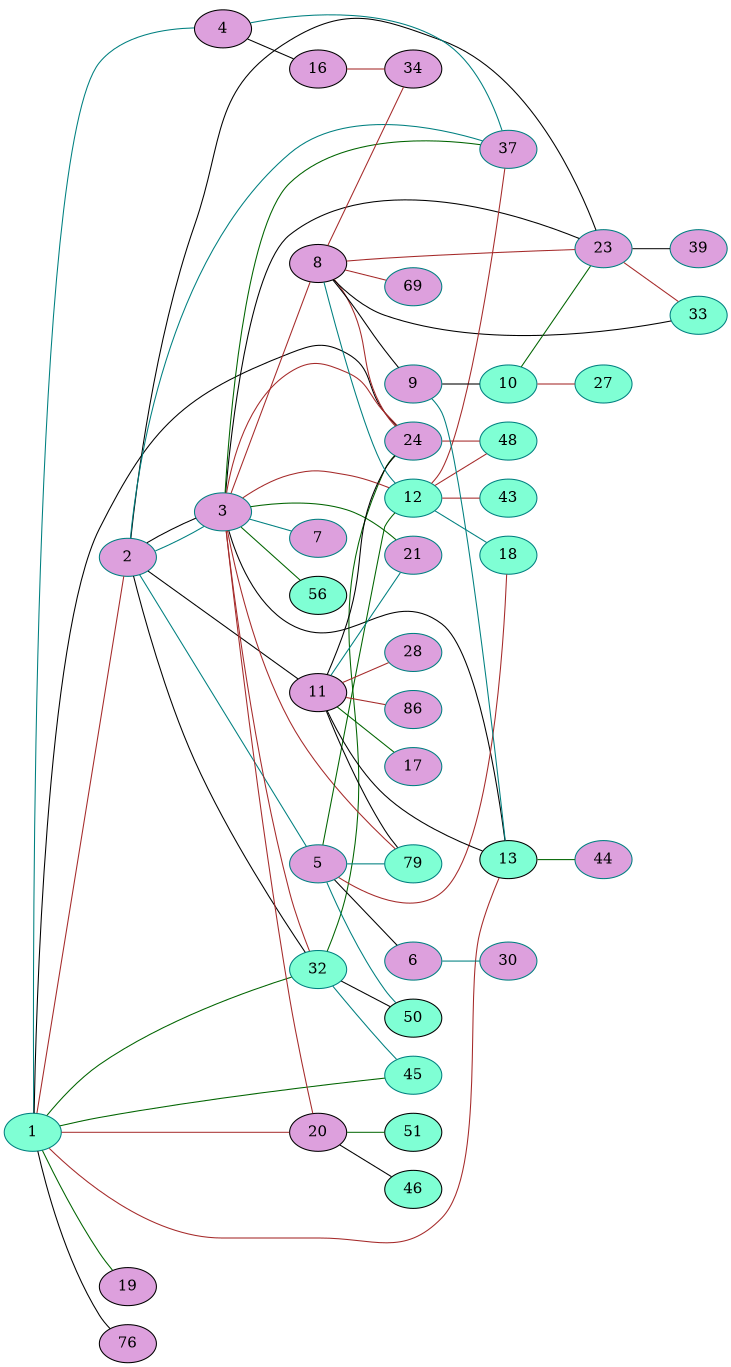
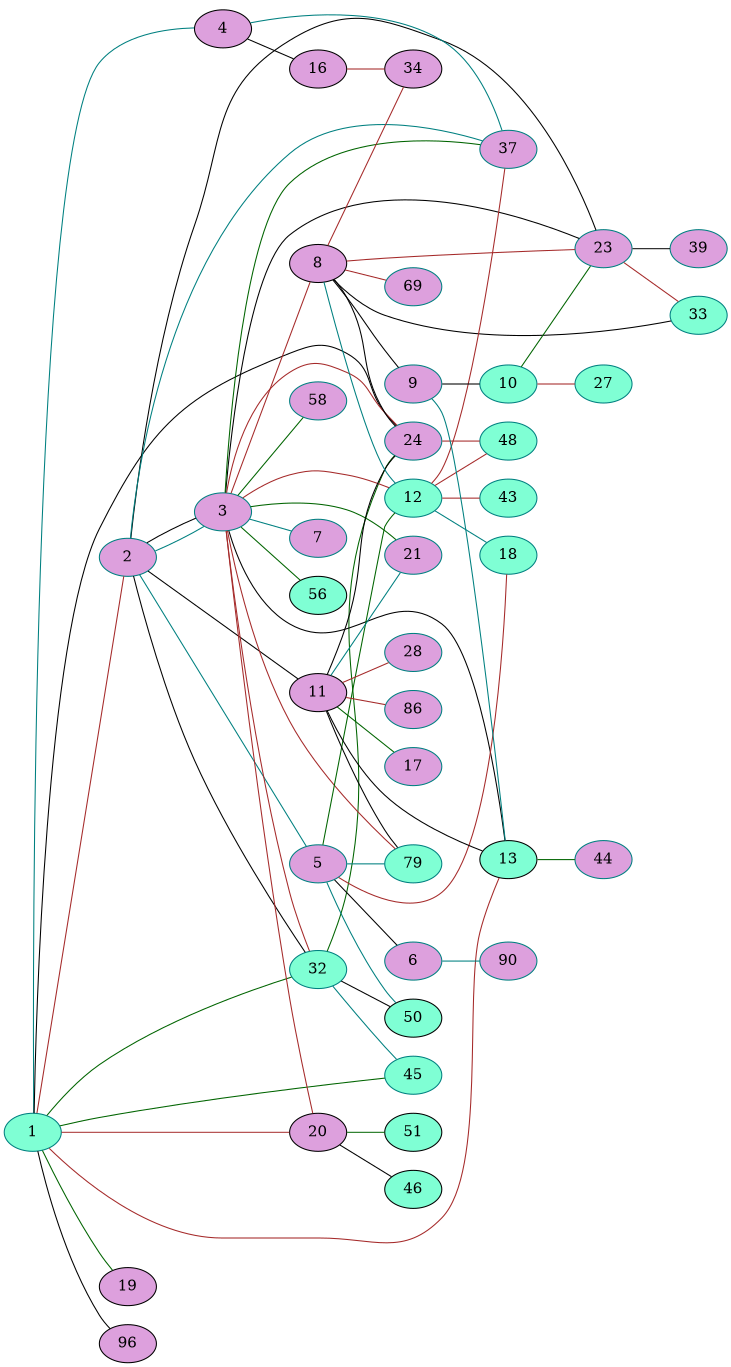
edge "8" -- "24": color brown -> black
node "58": added
node "30": label "30" -> "90"
node "76": label "76" -> "96"
